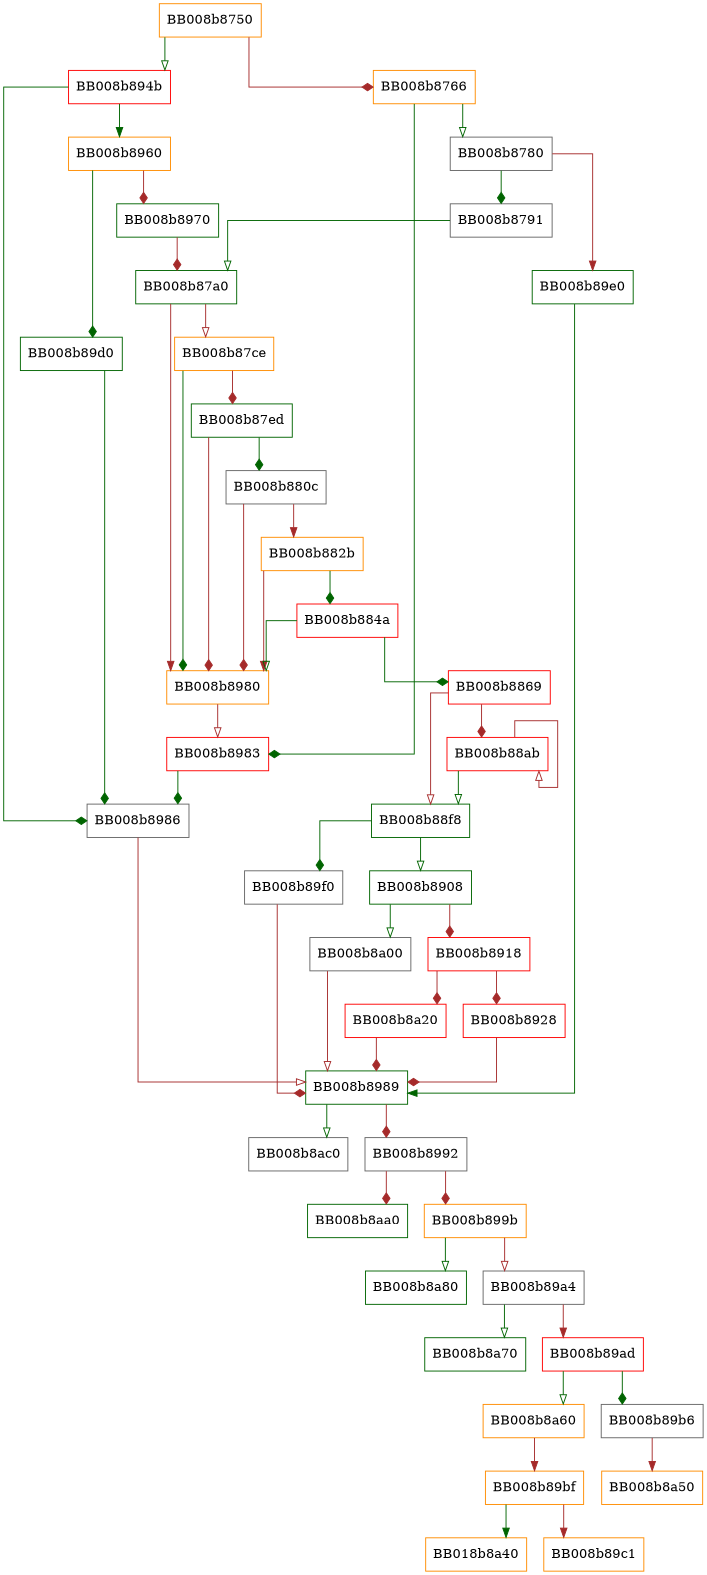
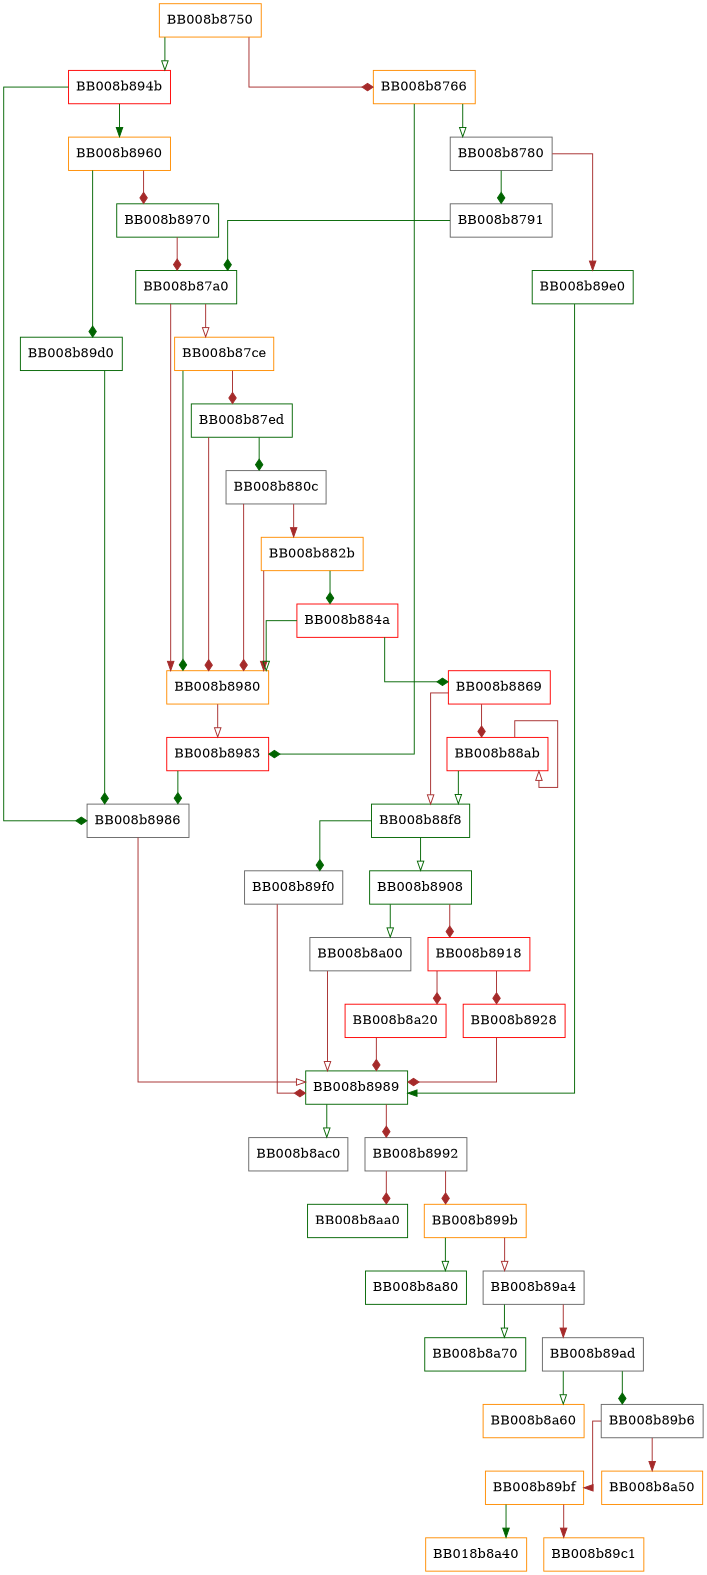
edge "BB008b8791" -> "BB008b87a0": arrowhead onormal -> diamond
node "BB008b89ad": color red -> gray40
edge "BB008b8a60" -> "BB008b89bf": now "BB008b89b6" -> "BB008b89bf"
